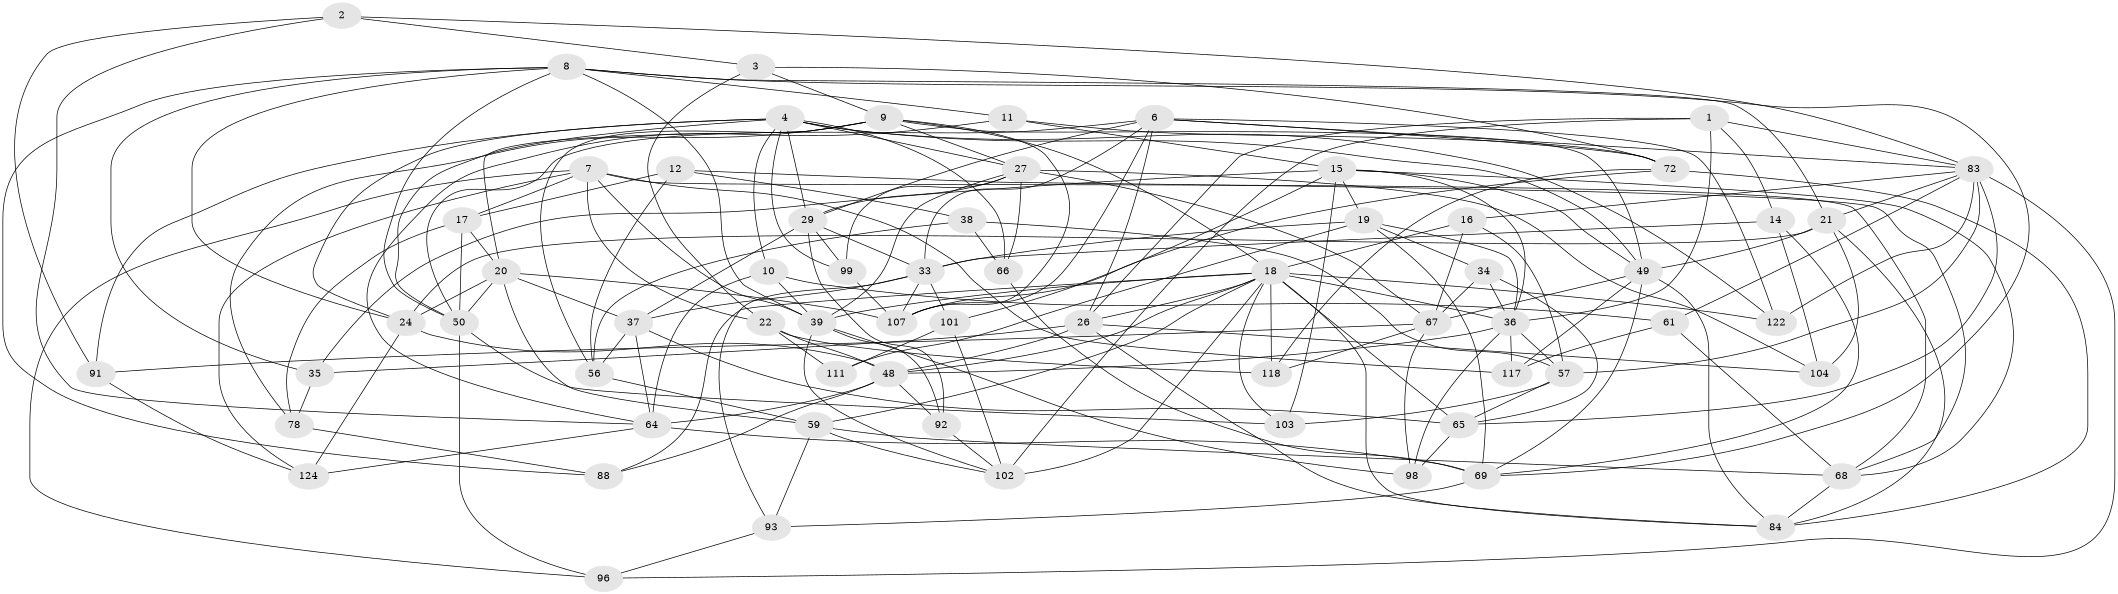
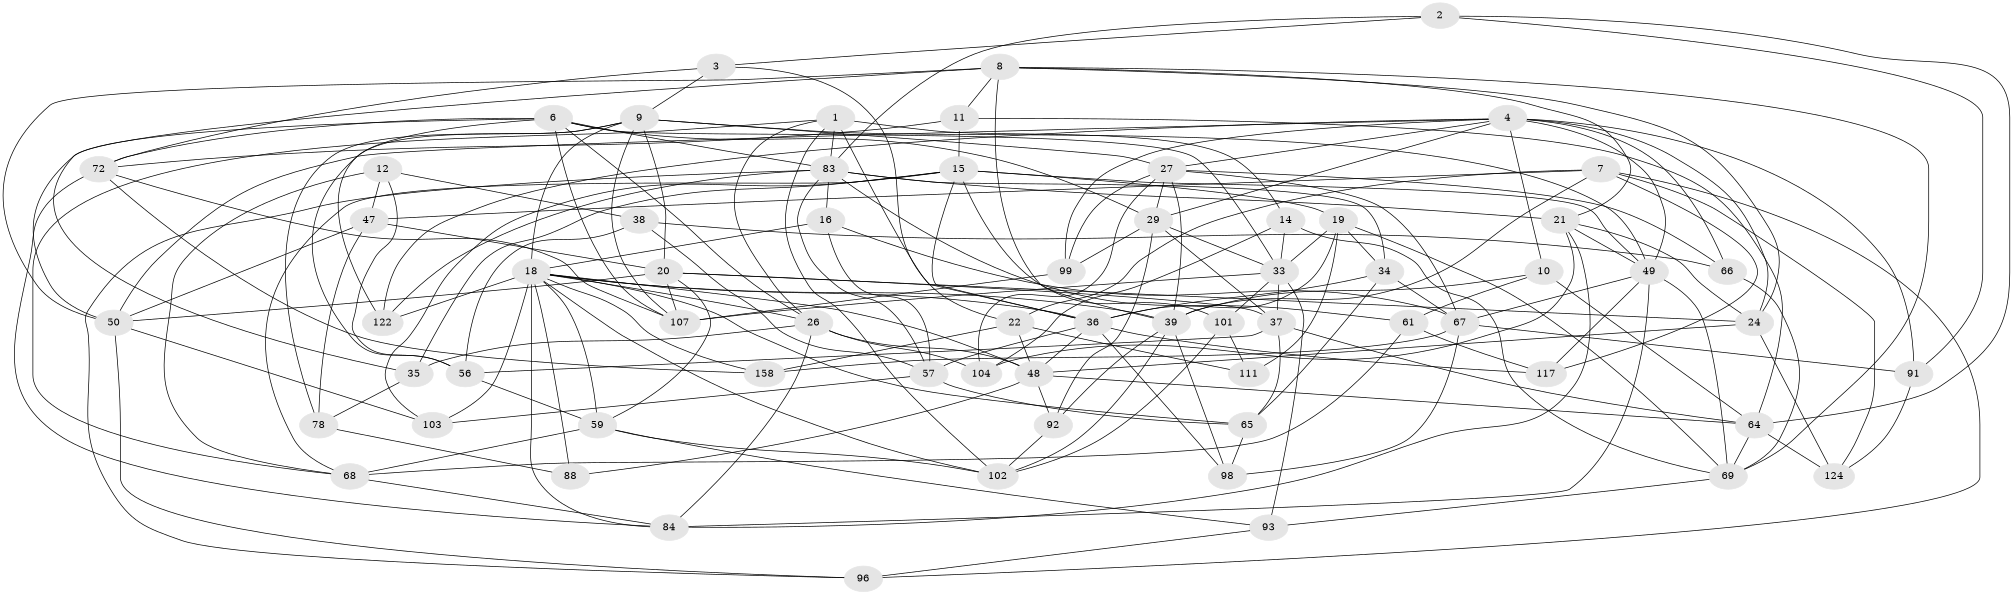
edge "7" -- "68": now "1" -- "68"
node "17": label "17" -> "47"
edge "8" -- "88": removed
node "118": label "118" -> "158"
edge "83" -- "65": now "83" -- "34"
